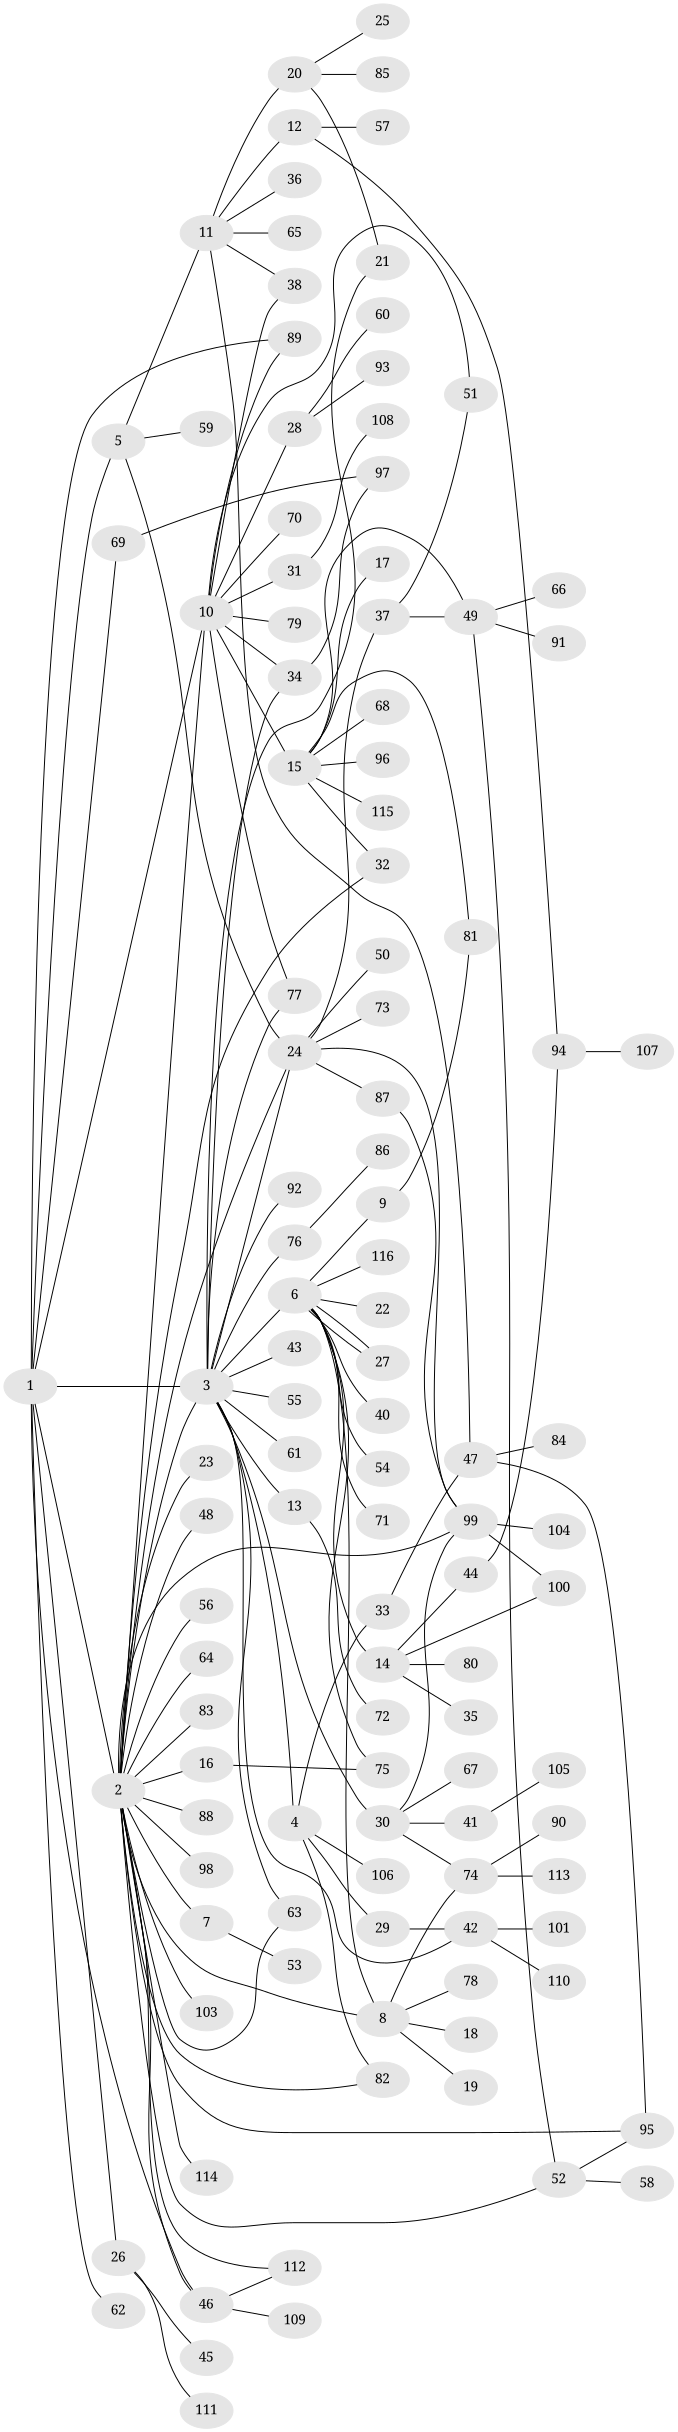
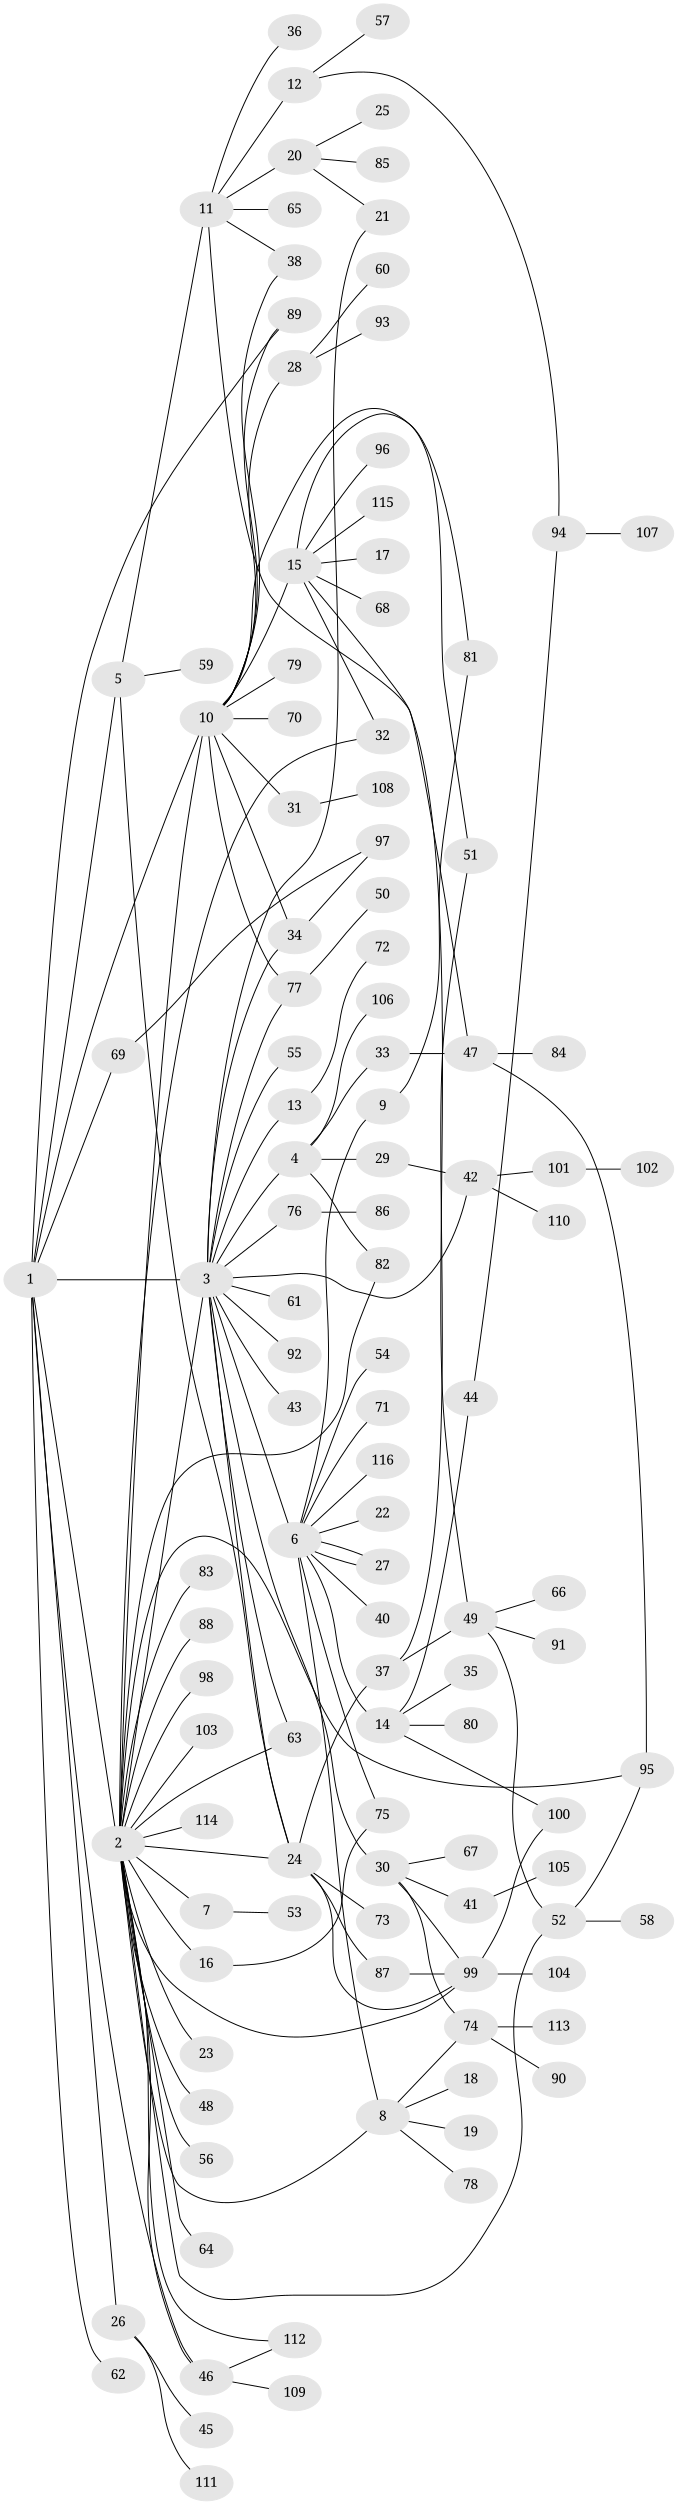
edge "50" -- "24": now "50" -- "77"
node "102": added
